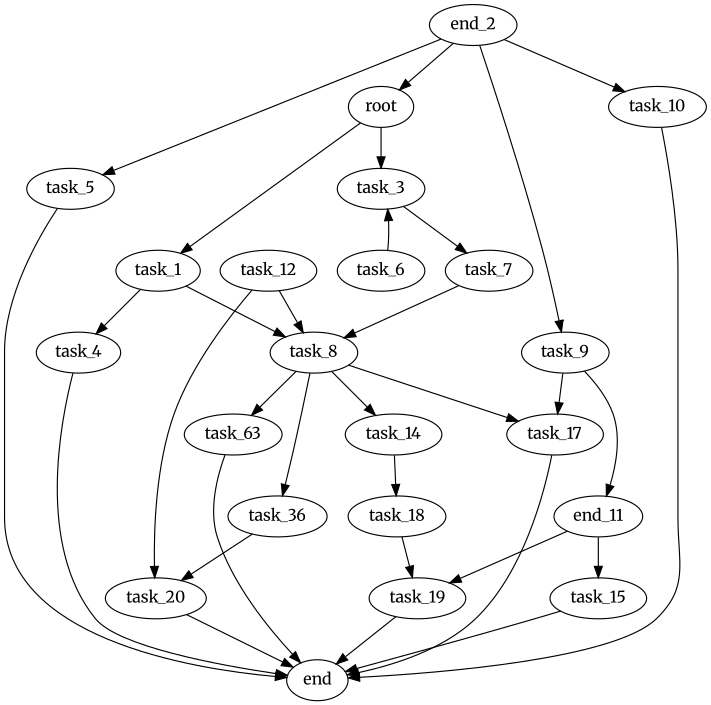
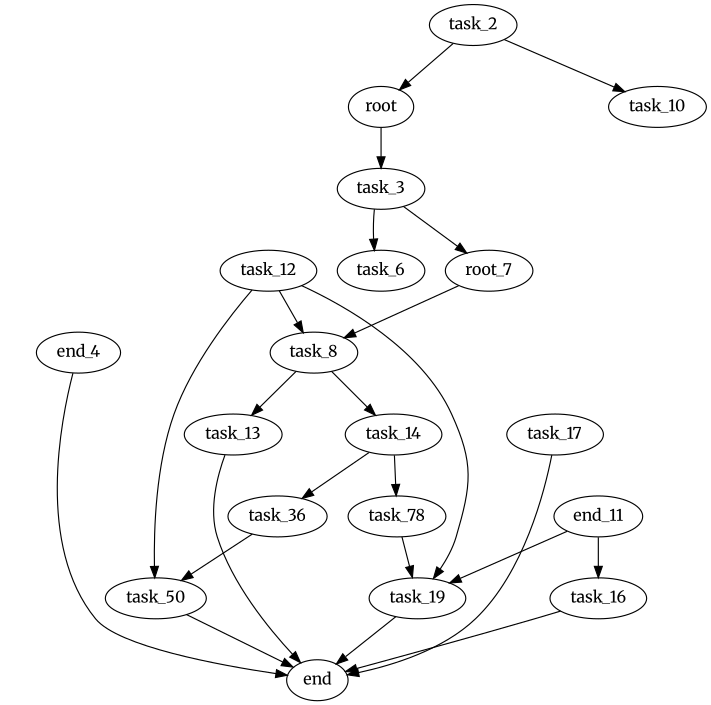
node "end_2": label "end_2" -> "task_2"
node "task_5": removed
edge "task_6" -> "task_3": reversed
node "task_1": removed
node "task_7": label "task_7" -> "root_7"
node "task_4": label "task_4" -> "end_4"
node "task_9": removed
edge "task_8" -> "task_17": removed
edge "task_12" -> "task_19": added
edge "task_8" -> "task_36": now "task_14" -> "task_36"
node "task_63": label "task_63" -> "task_13"
node "task_18": label "task_18" -> "task_78"
edge "task_10" -> "end": removed
node "task_20": label "task_20" -> "task_50"
node "task_15": label "task_15" -> "task_16"
